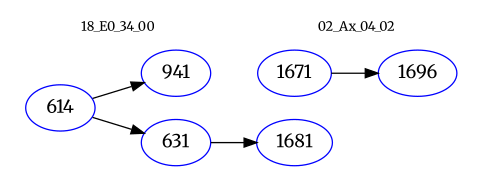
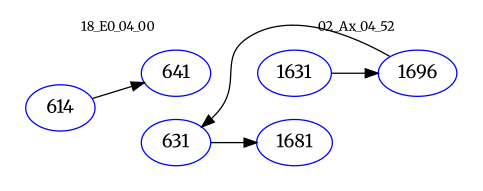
cluster "18_E0_34_00": label "18_E0_34_00" -> "18_E0_04_00"
cluster "02_Ax_04_02": label "02_Ax_04_02" -> "02_Ax_04_52"
node "941": label "941" -> "641"
node "1671": label "1671" -> "1631"
edge "614" -> "631": now "1696" -> "631"
